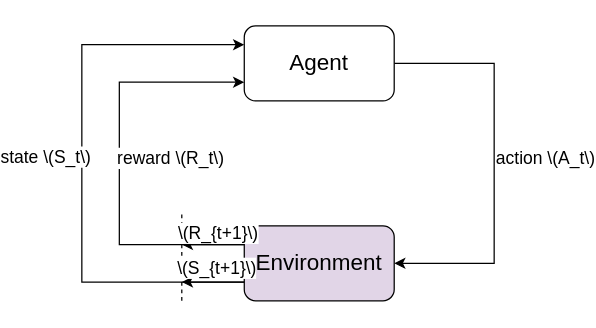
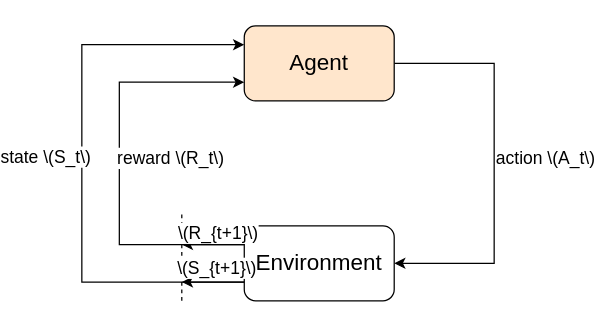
node "Agent": fillcolor #ffffff -> #ffe6cc
node "Environment": fillcolor #e1d5e7 -> #ffffff
